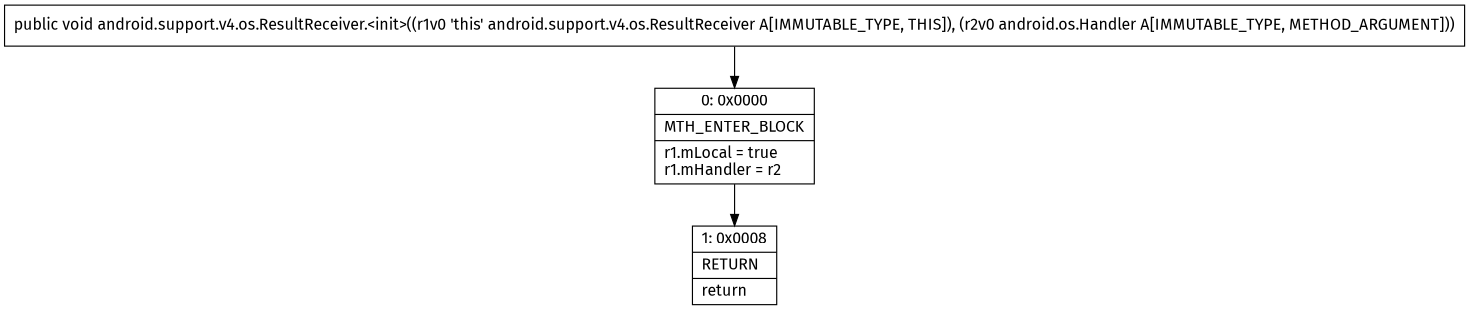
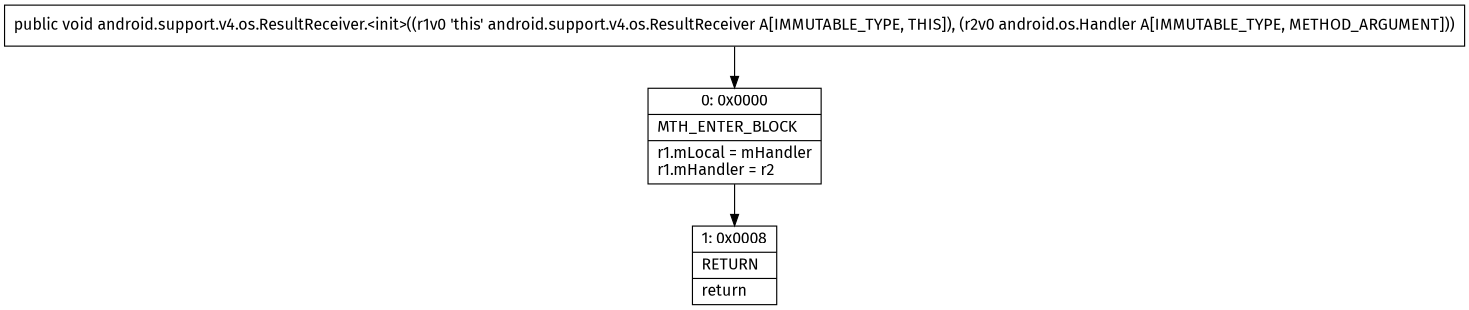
node "0: 0x0000": text "r1.mLocal = true" -> "r1.mLocal = mHandler"
